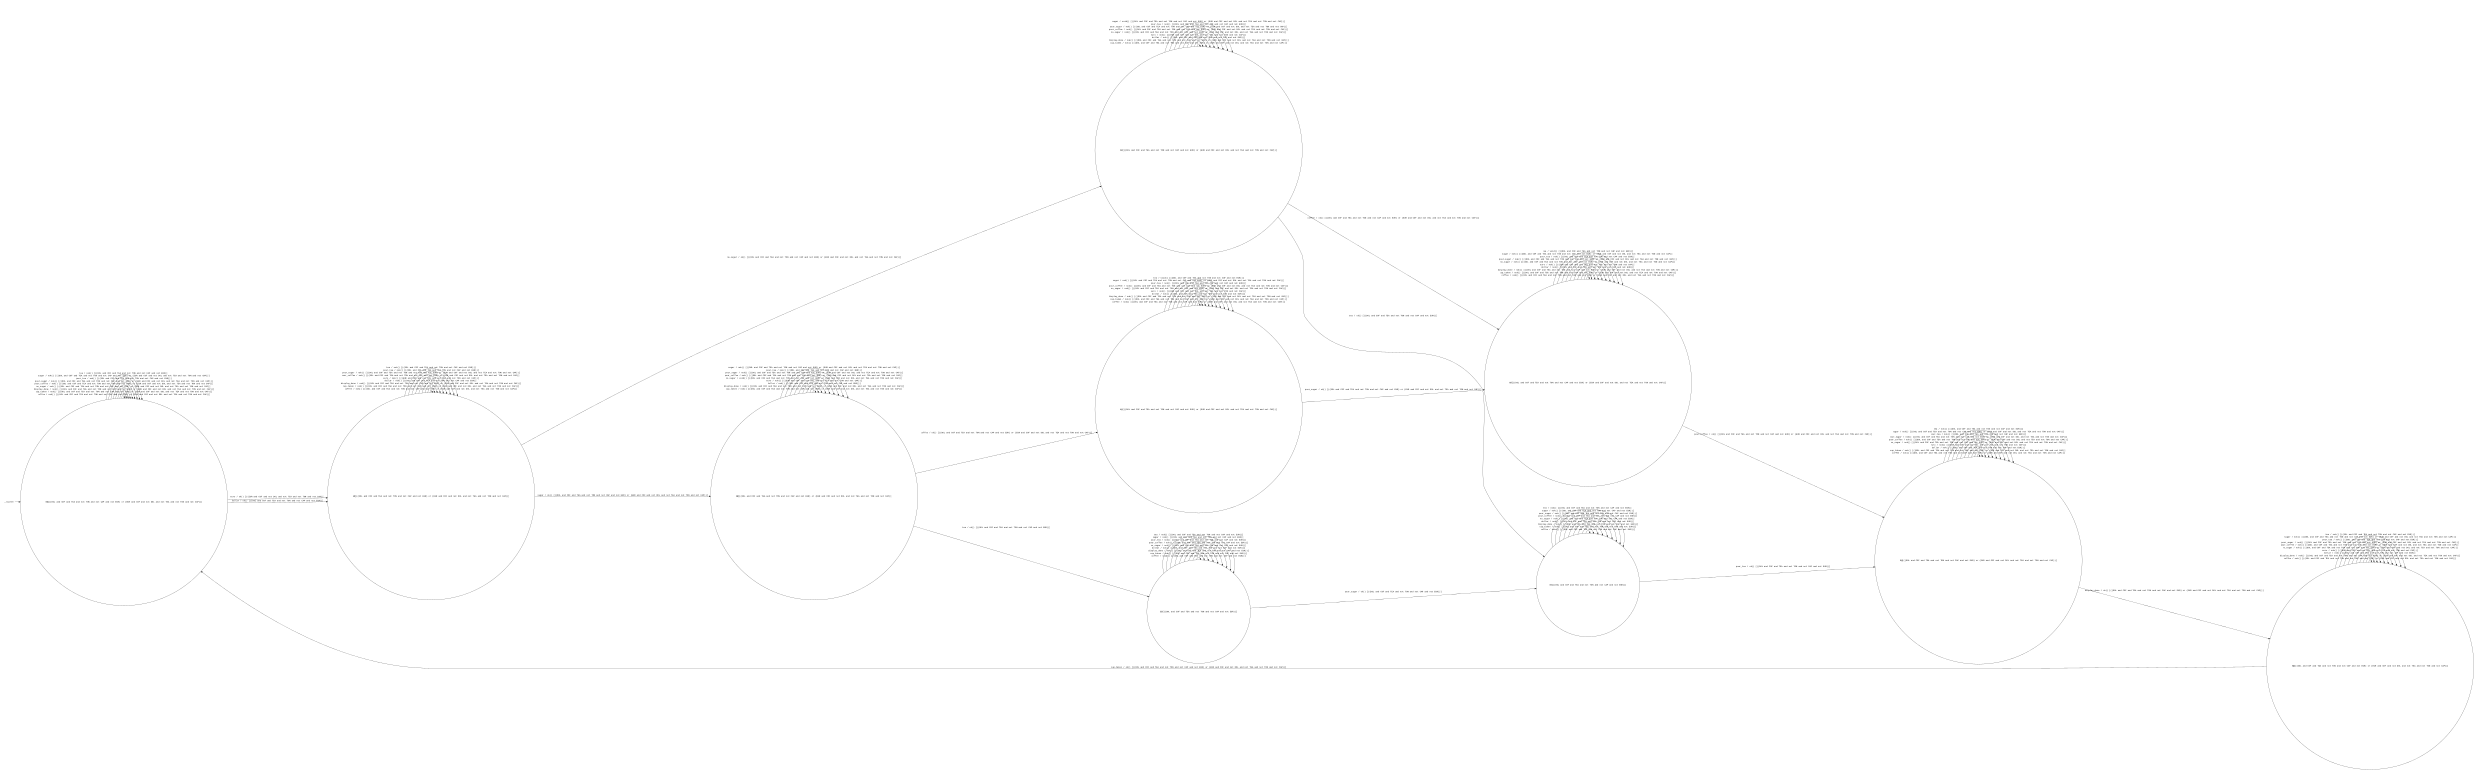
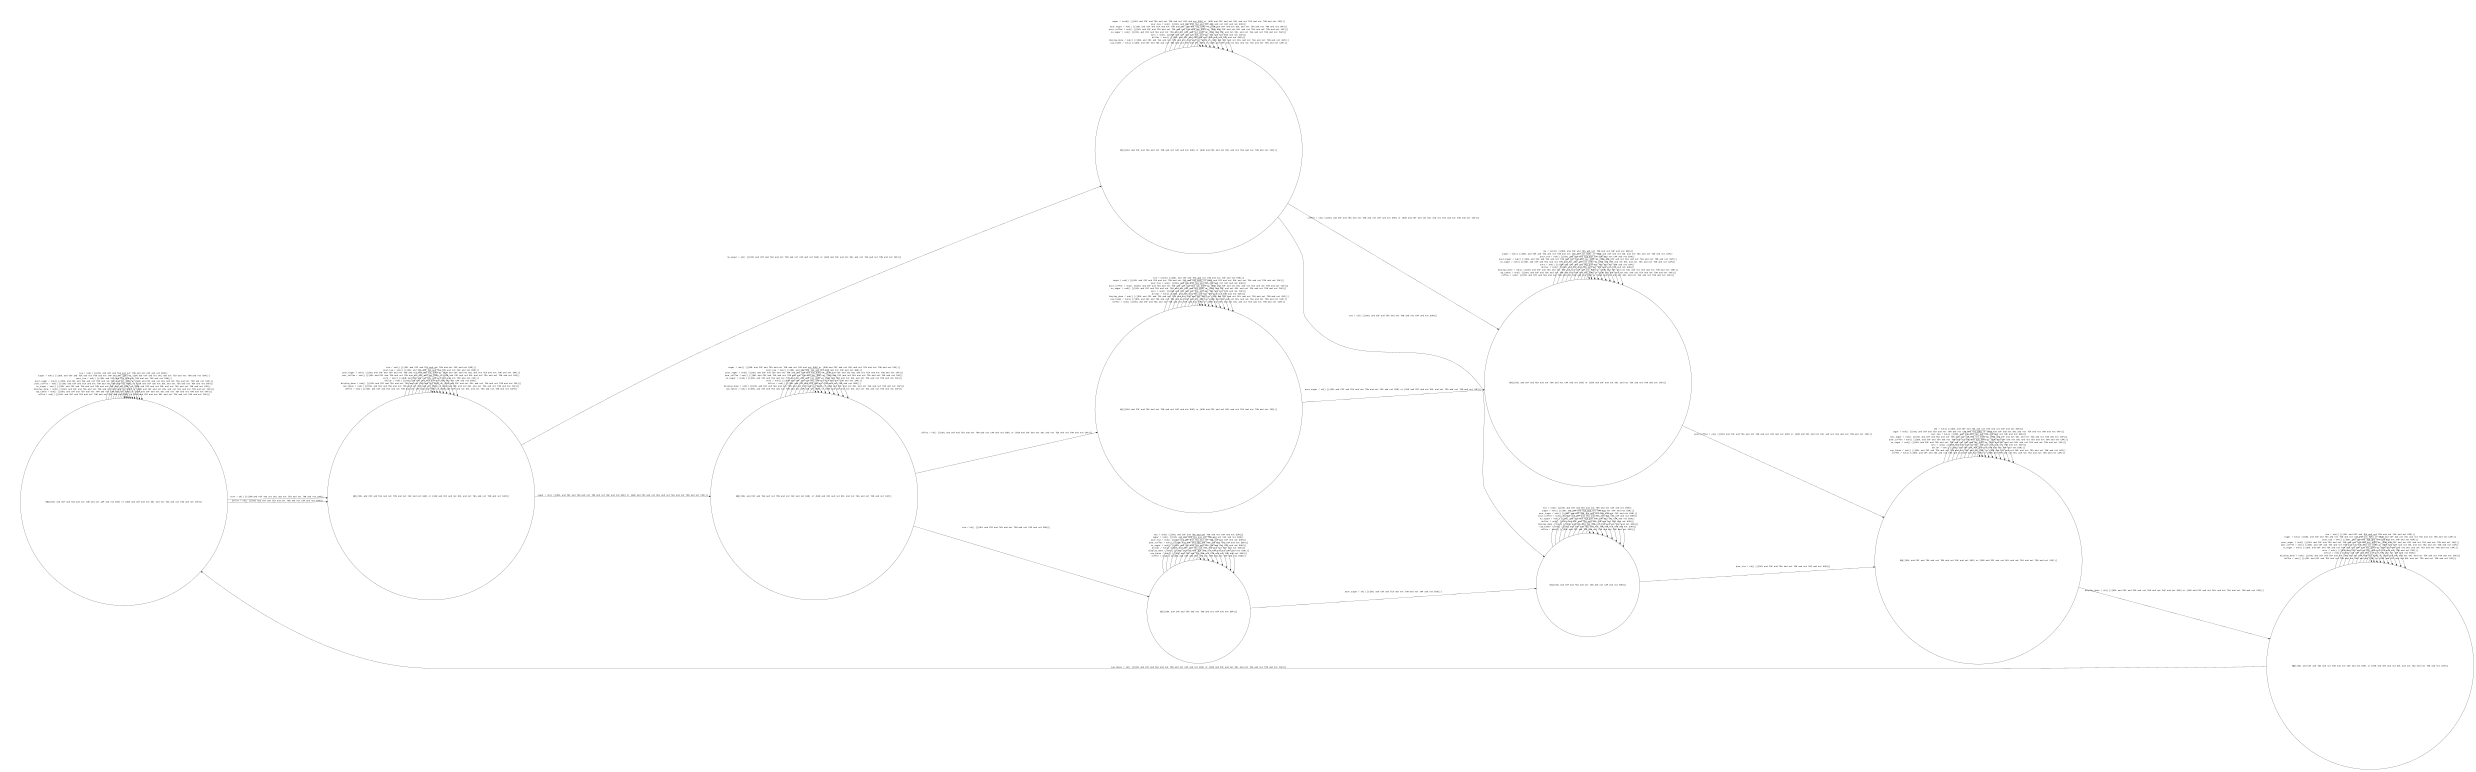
node "__start0": removed
